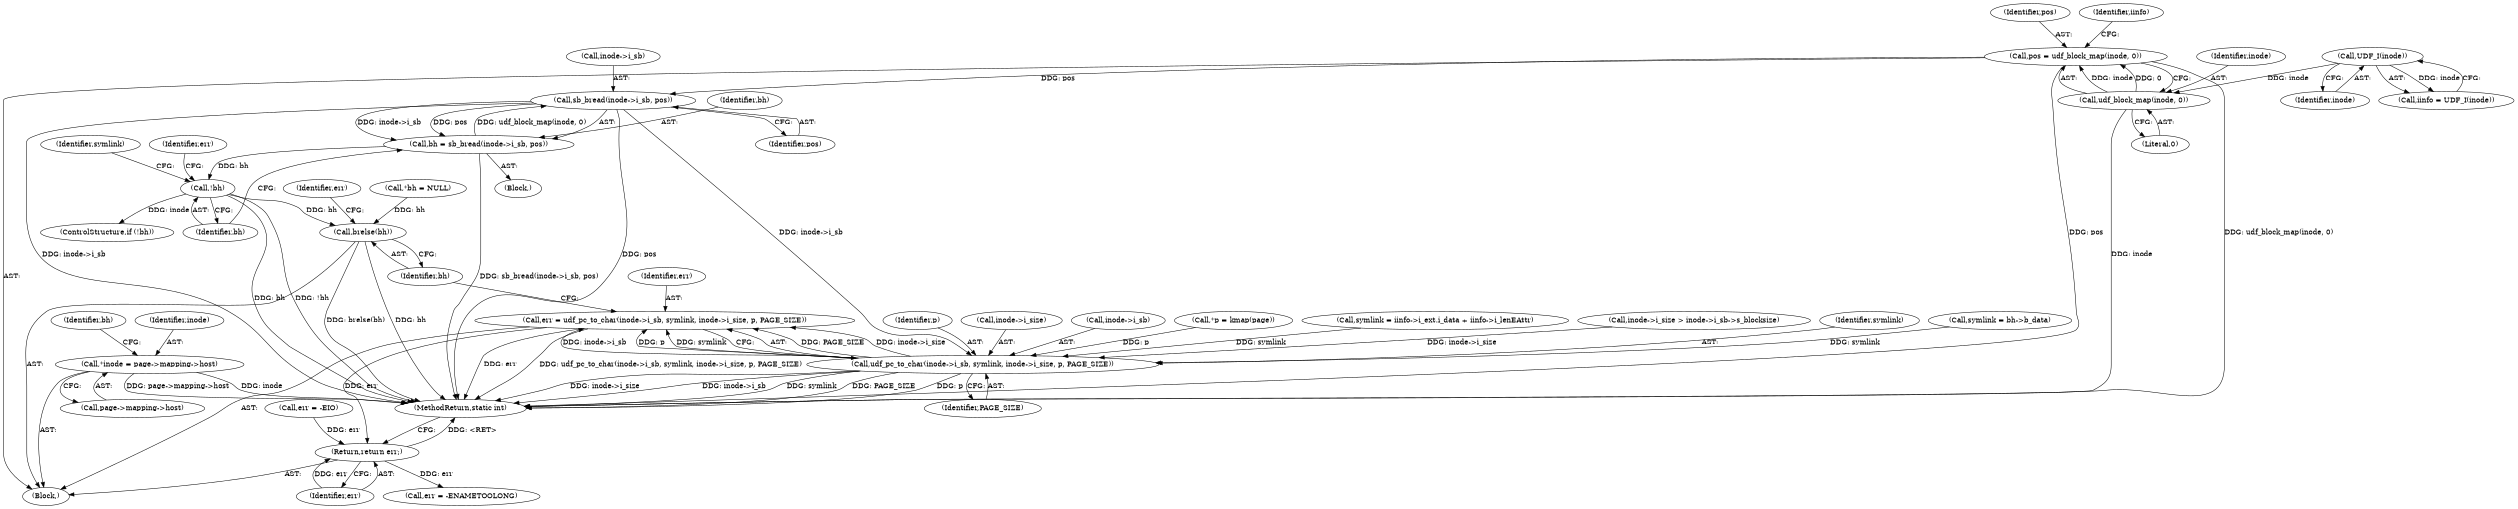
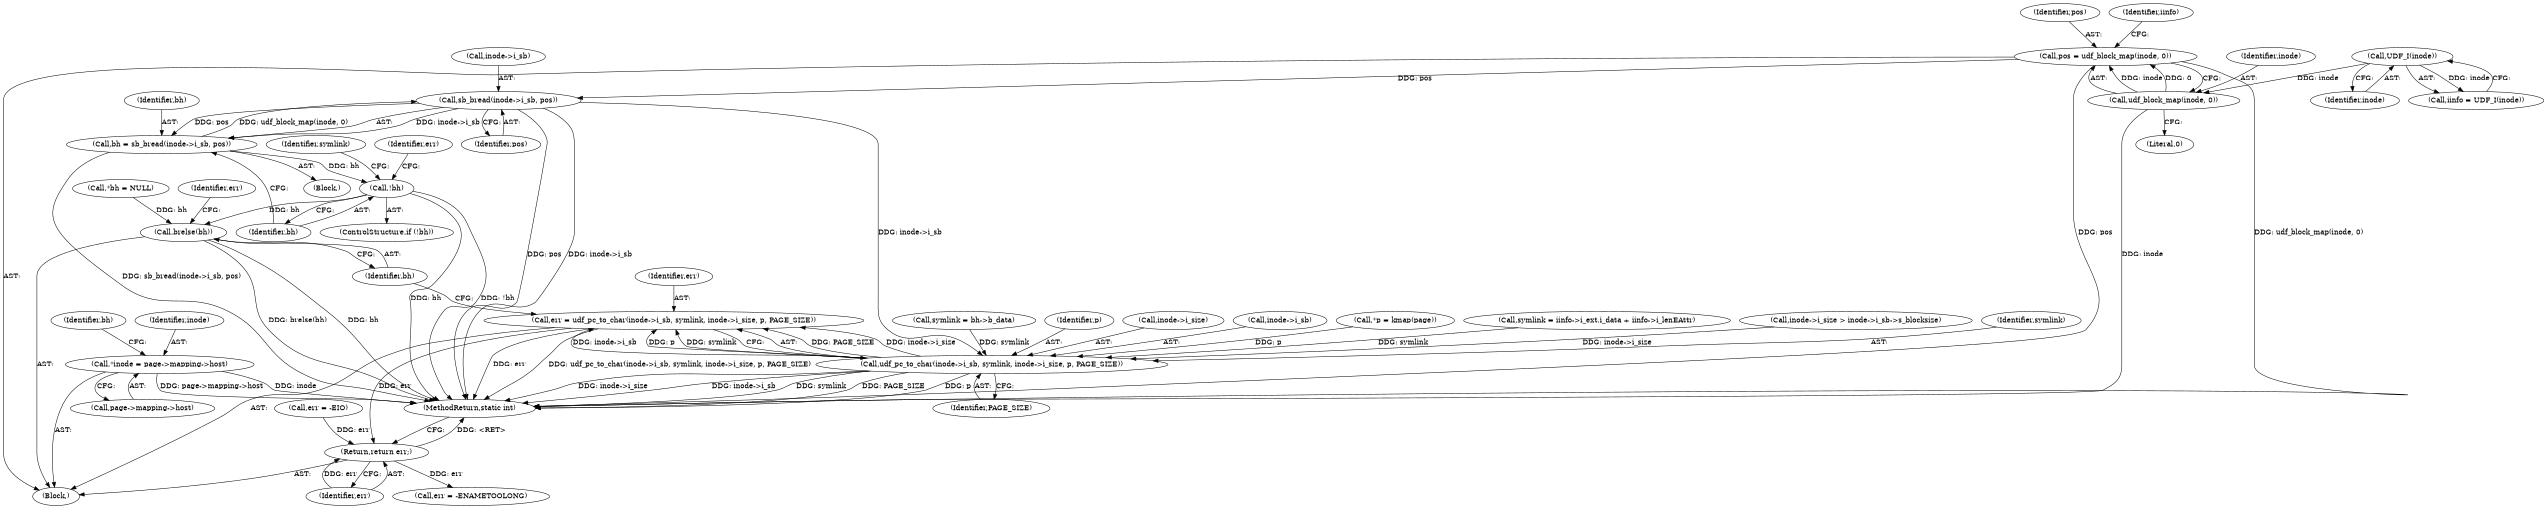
edge "(Literal,0)" -> "(Call,udf_block_map(inode, 0))": removed, label "AST:"
edge "(Call,!bh)" -> "(ControlStructure,if (!bh))": label "DDG: inode" -> "AST: "
